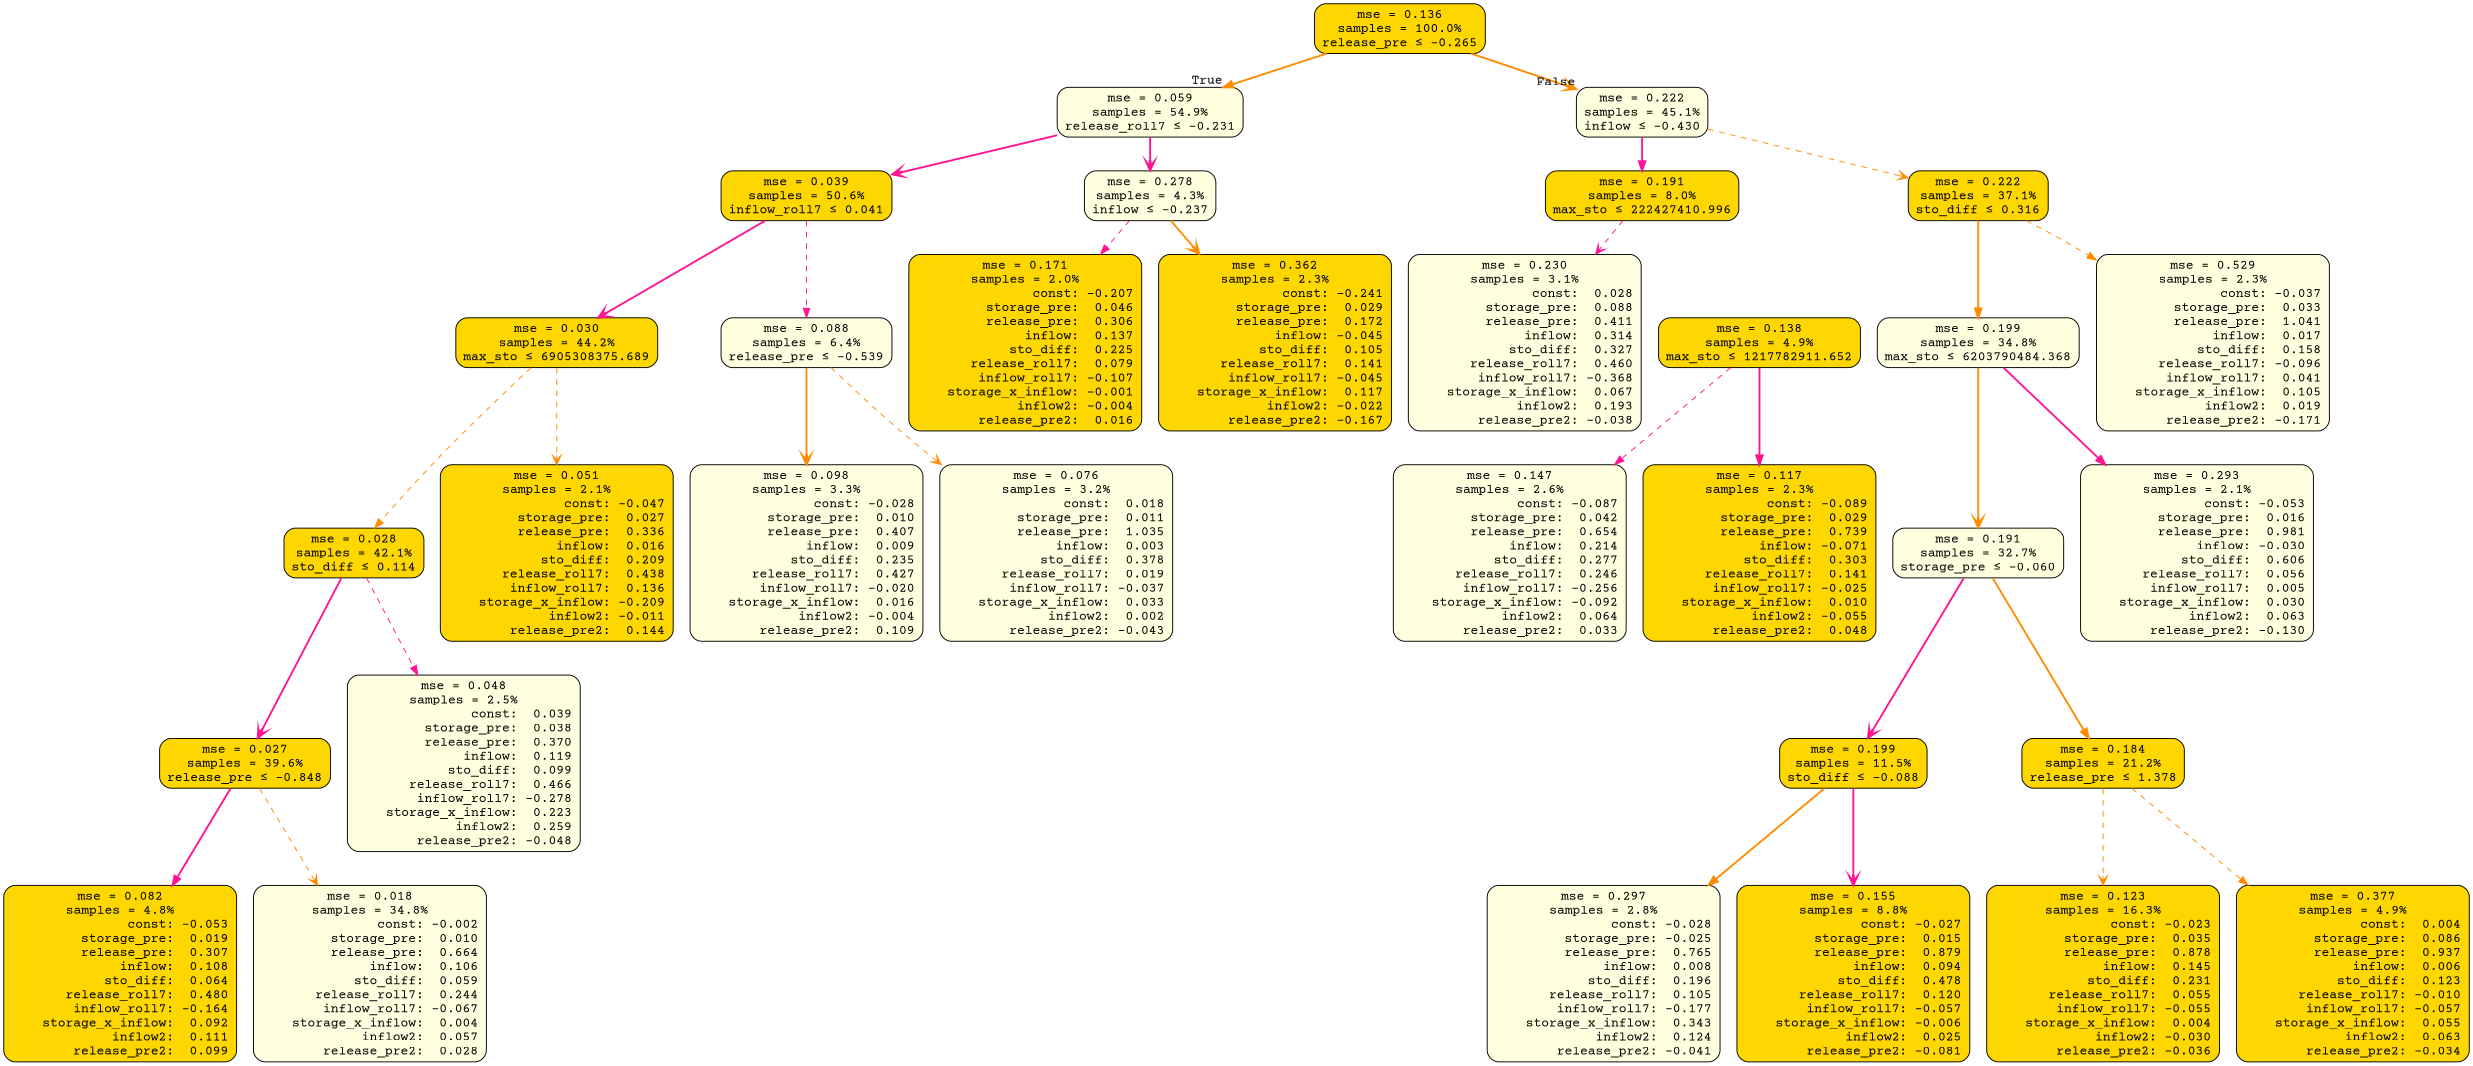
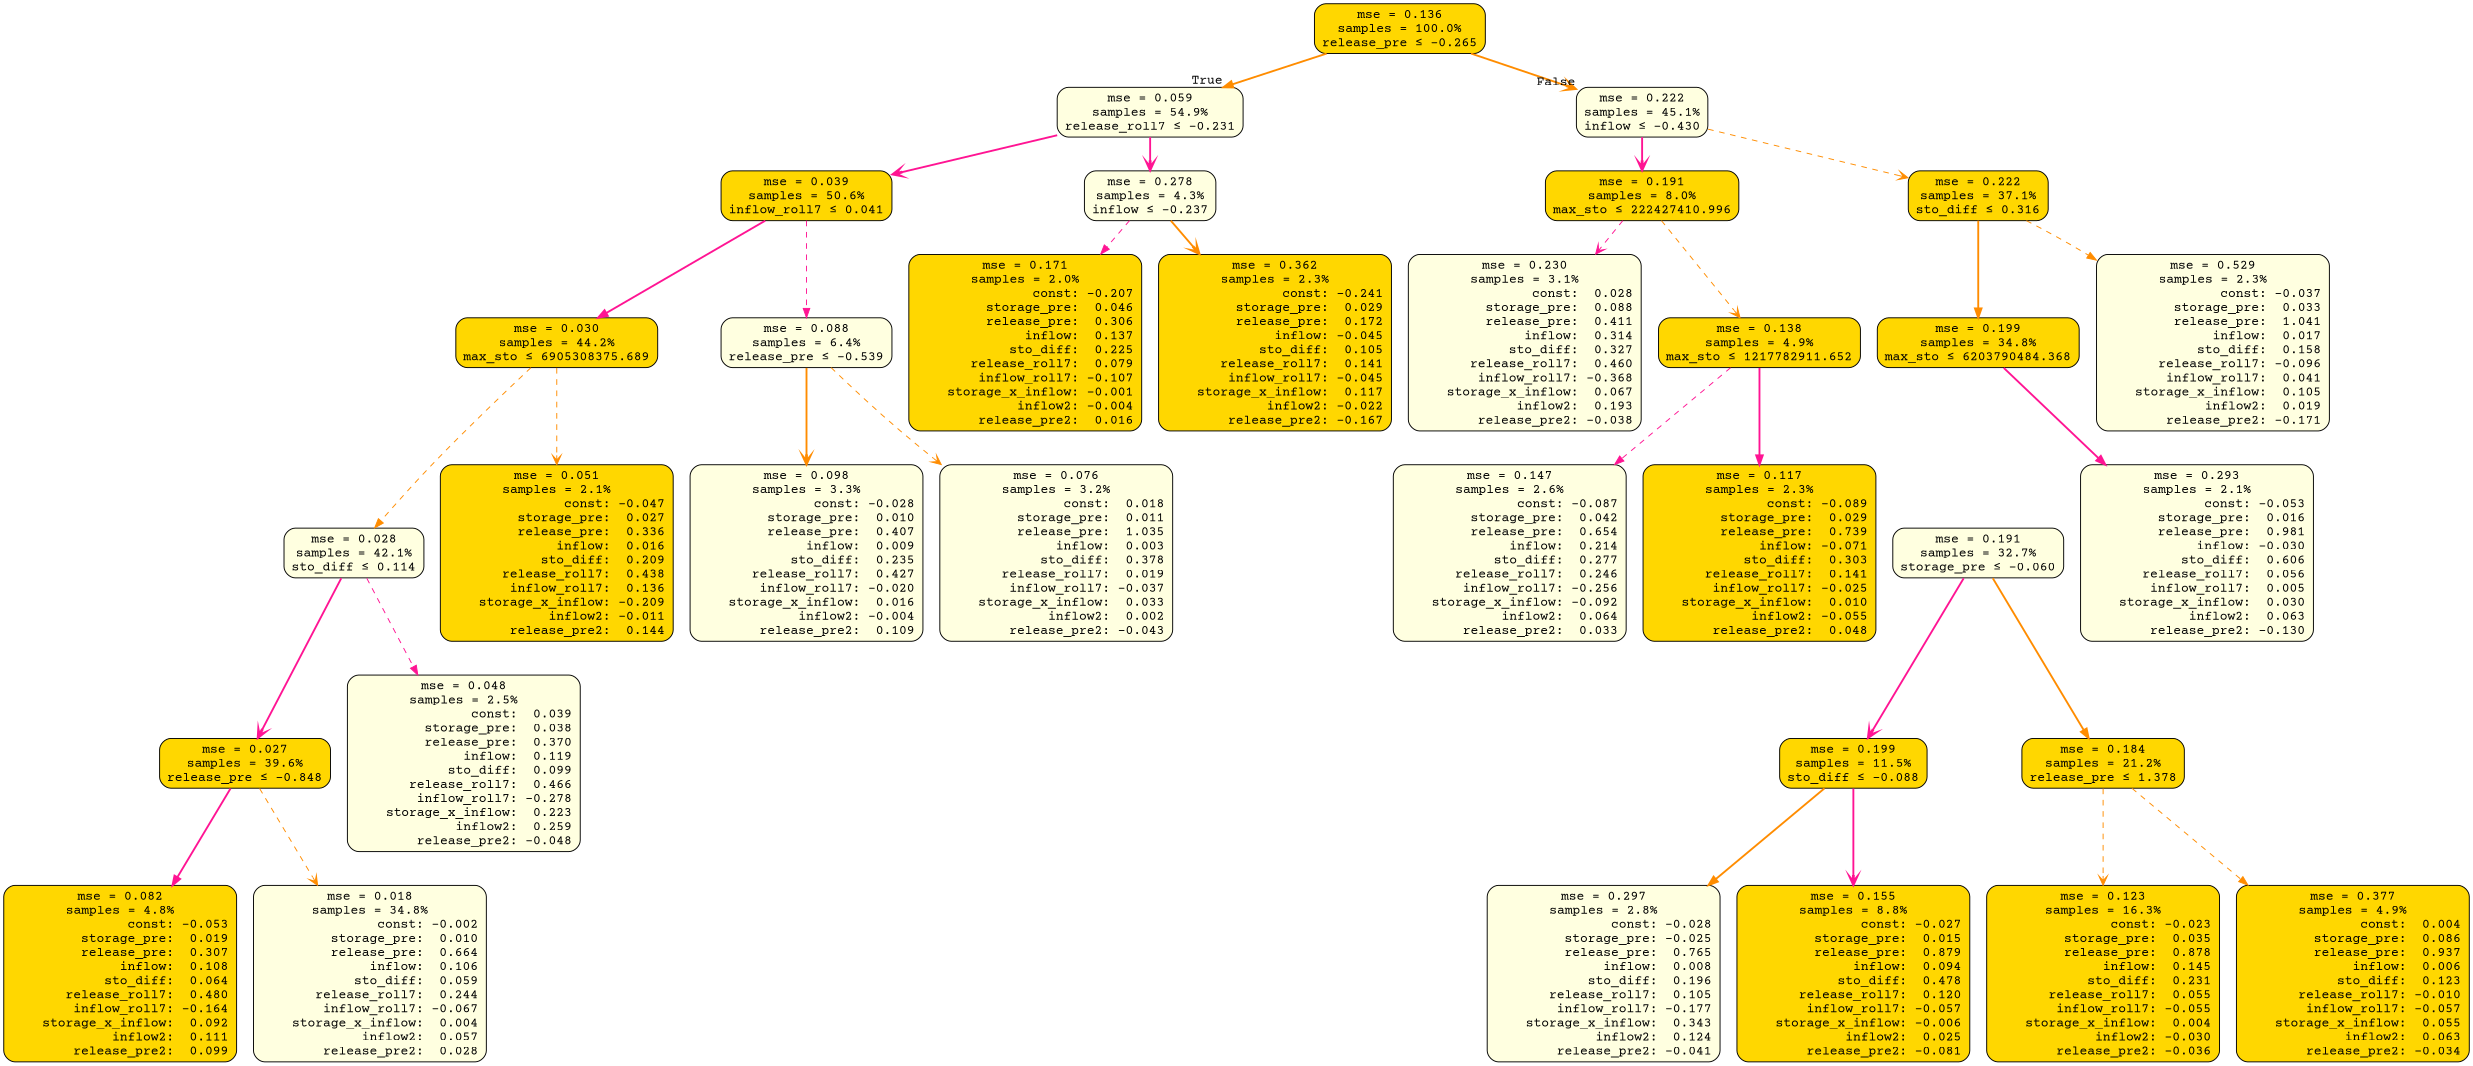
edge "mse = 0.222 samples = 45.1% inflow ≤ -0.430" -> "mse = 0.191 samples = 8.0% max_sto ≤ 222427410.996": arrowhead normal -> vee
edge "mse = 0.191 samples = 8.0% max_sto ≤ 222427410.996" -> "mse = 0.138 samples = 4.9% max_sto ≤ 1217782911.652": added
edge "mse = 0.039 samples = 50.6% inflow_roll7 ≤ 0.041" -> "mse = 0.030 samples = 44.2% max_sto ≤ 6905308375.689": arrowhead vee -> normal
node "mse = 0.199 samples = 34.8% max_sto ≤ 6203790484.368": fillcolor lightyellow -> gold
edge "mse = 0.199 samples = 34.8% max_sto ≤ 6203790484.368" -> "mse = 0.191 samples = 32.7% storage_pre ≤ -0.060": removed
node "mse = 0.028 samples = 42.1% sto_diff ≤ 0.114": fillcolor gold -> lightyellow
